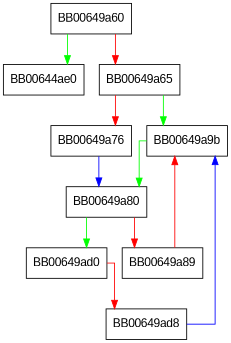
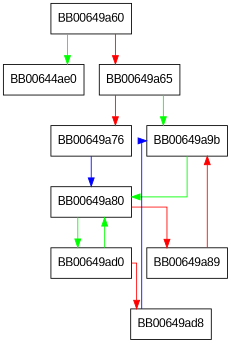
edge "BB00649ad0" -> "BB00649a80": added
